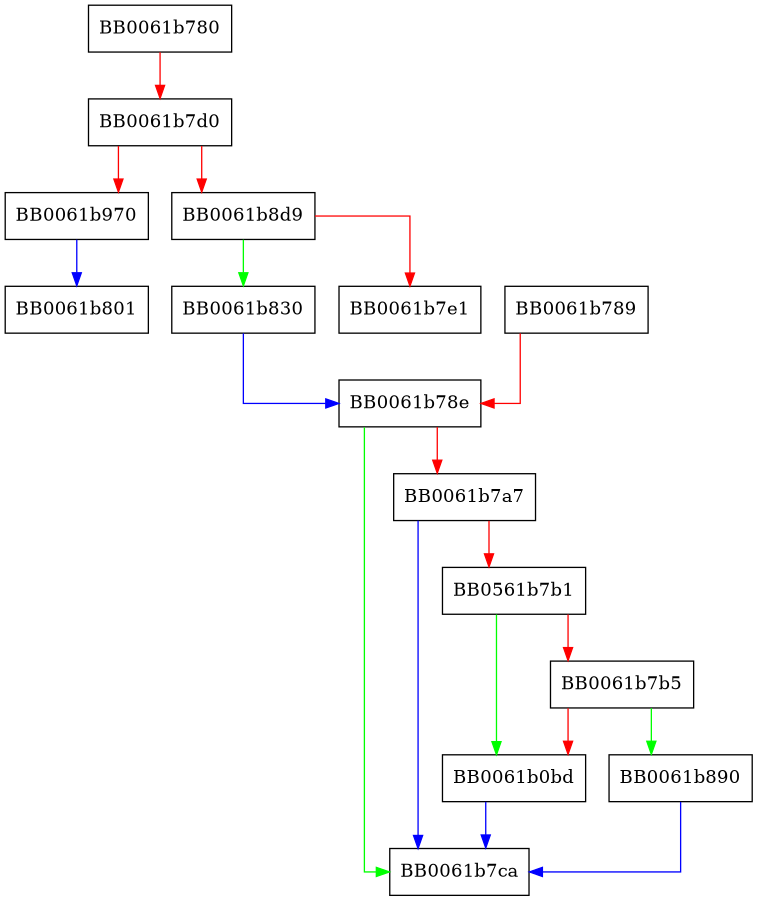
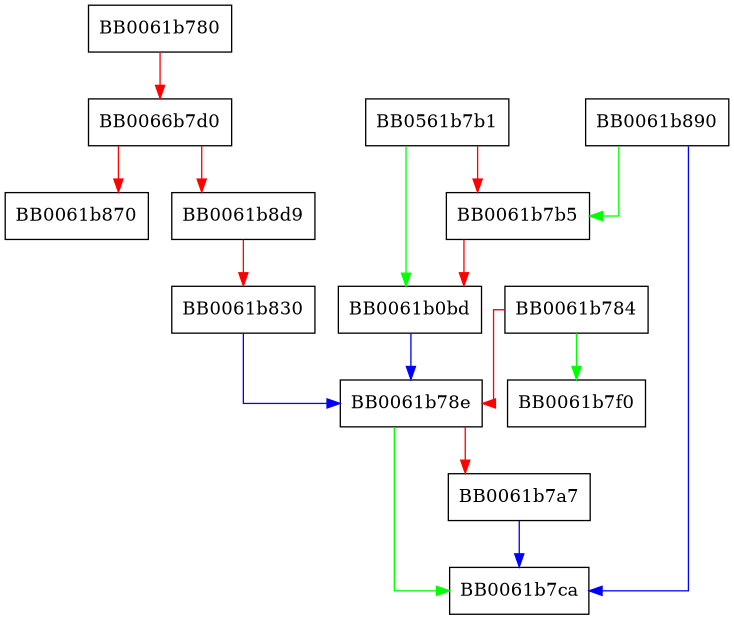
node "BB0061b7d0": label "BB0061b7d0" -> "BB0066b7d0"
node "BB0061b970": label "BB0061b970" -> "BB0061b870"
edge "BB0061b8d9" -> "BB0061b830": color green -> red
node "BB0061b801": removed
node "BB0061b7e1": removed
node "BB0061b789": label "BB0061b789" -> "BB0061b784"
node "BB0061b7f0": added
edge "BB0061b7a7" -> "BB0561b7b1": removed
edge "BB0061b7b5" -> "BB0061b890": reversed
edge "BB0061b0bd" -> "BB0061b7ca": now "BB0061b0bd" -> "BB0061b78e"
